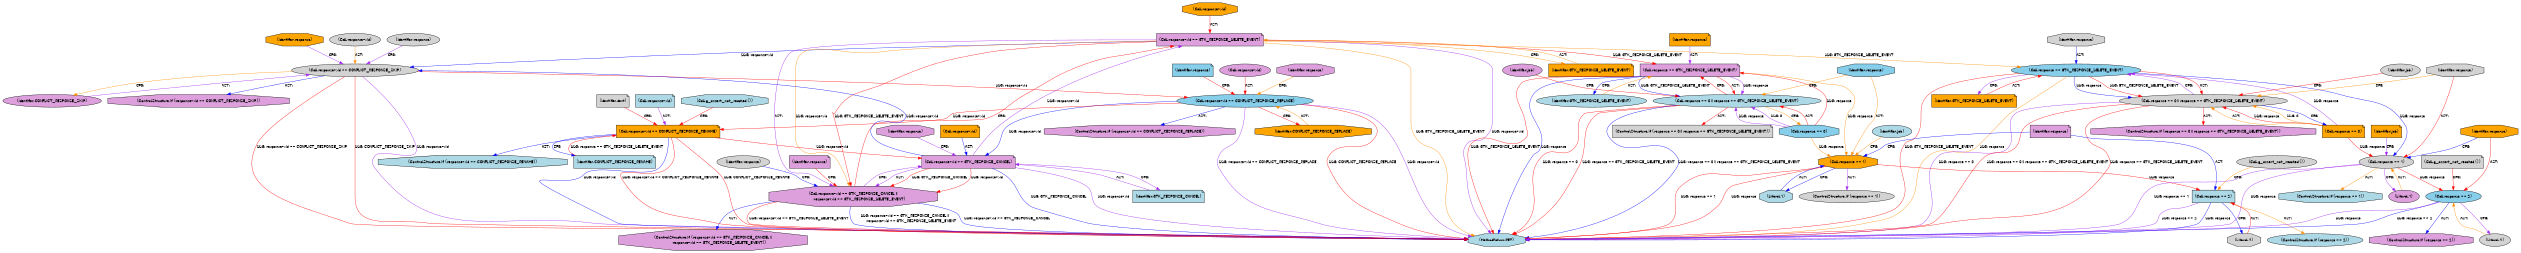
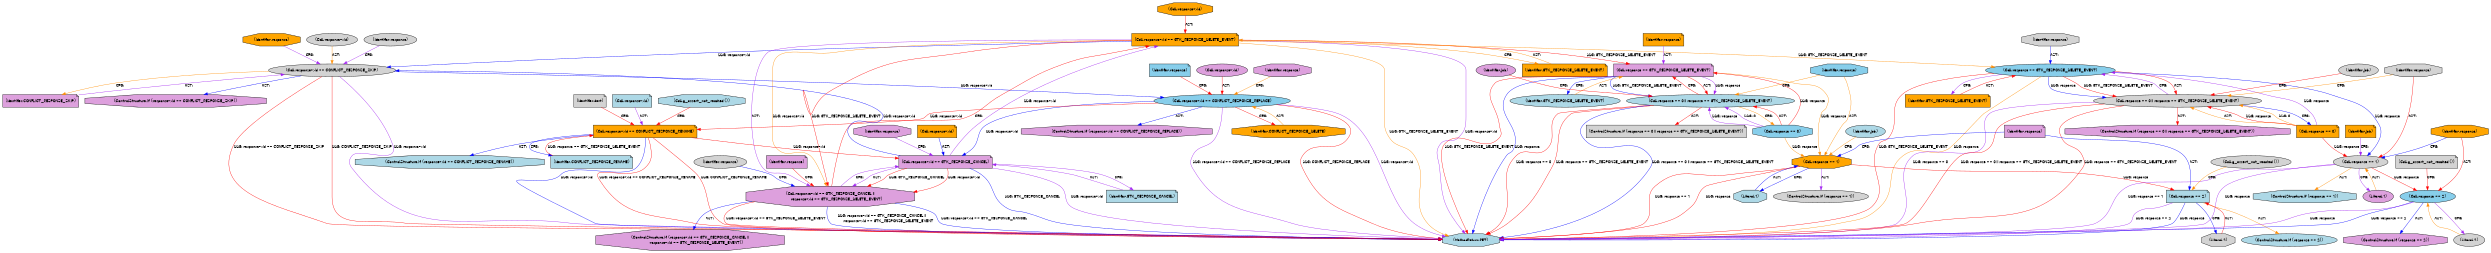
node "(Call,response->id == GTK_RESPONSE_DELETE_EVENT)": fillcolor plum -> orange
edge "(Call,response->id == CONFLICT_RESPONSE_SKIP)" -> "(Call,response->id == CONFLICT_RESPONSE_REPLACE)": color red -> blue
node "(Identifier,CONFLICT_RESPONSE_SKIP)": shape ellipse -> note
node "(Identifier,CONFLICT_RESPONSE_REPLACE)": label "(Identifier,CONFLICT_RESPONSE_REPLACE)" -> "(Identifier,CONFLICT_RESPONSE_DELETE)"
